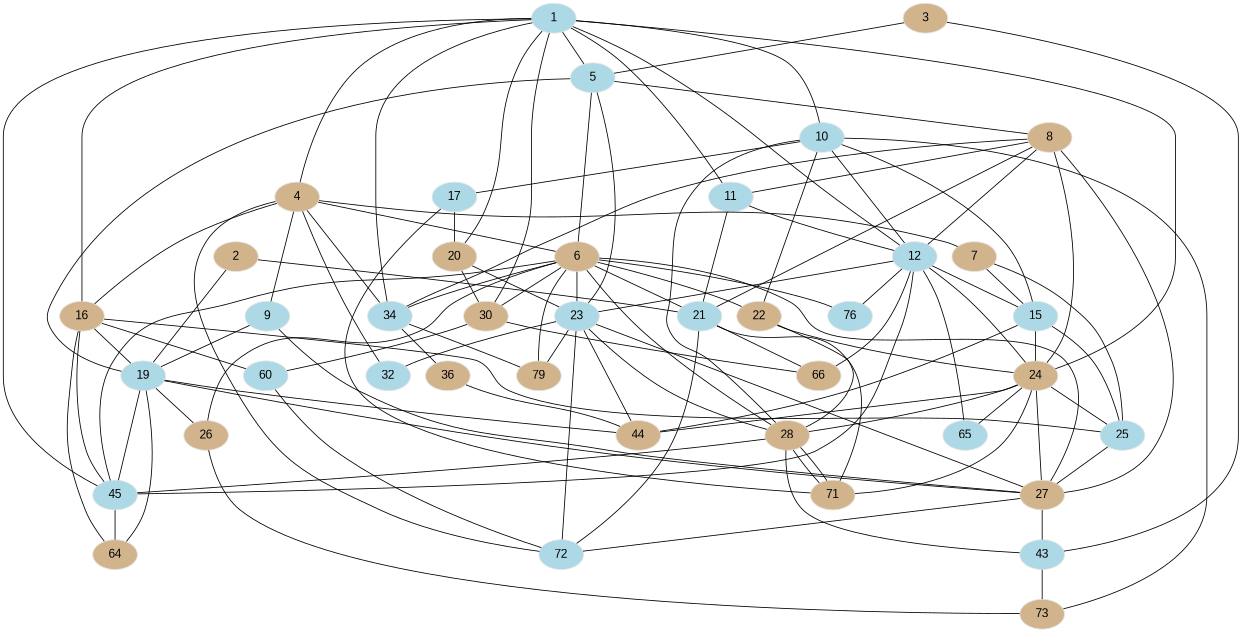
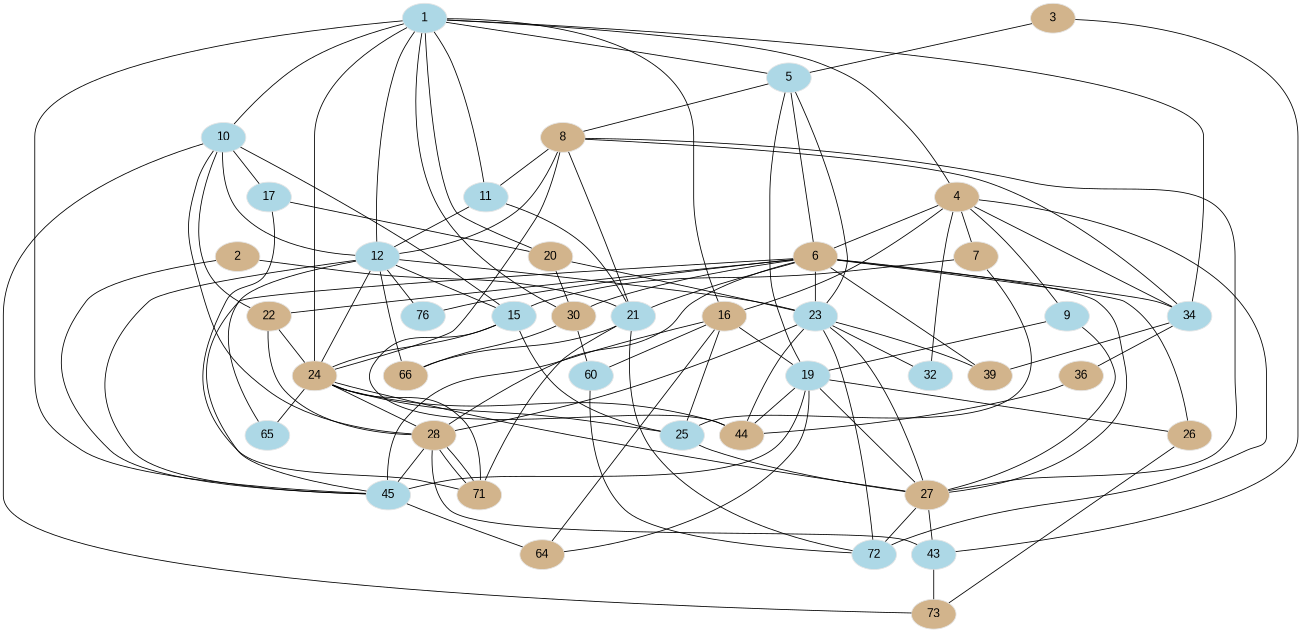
edge "2" -- "19": now "2" -- "45"
node "79": label "79" -> "39"
